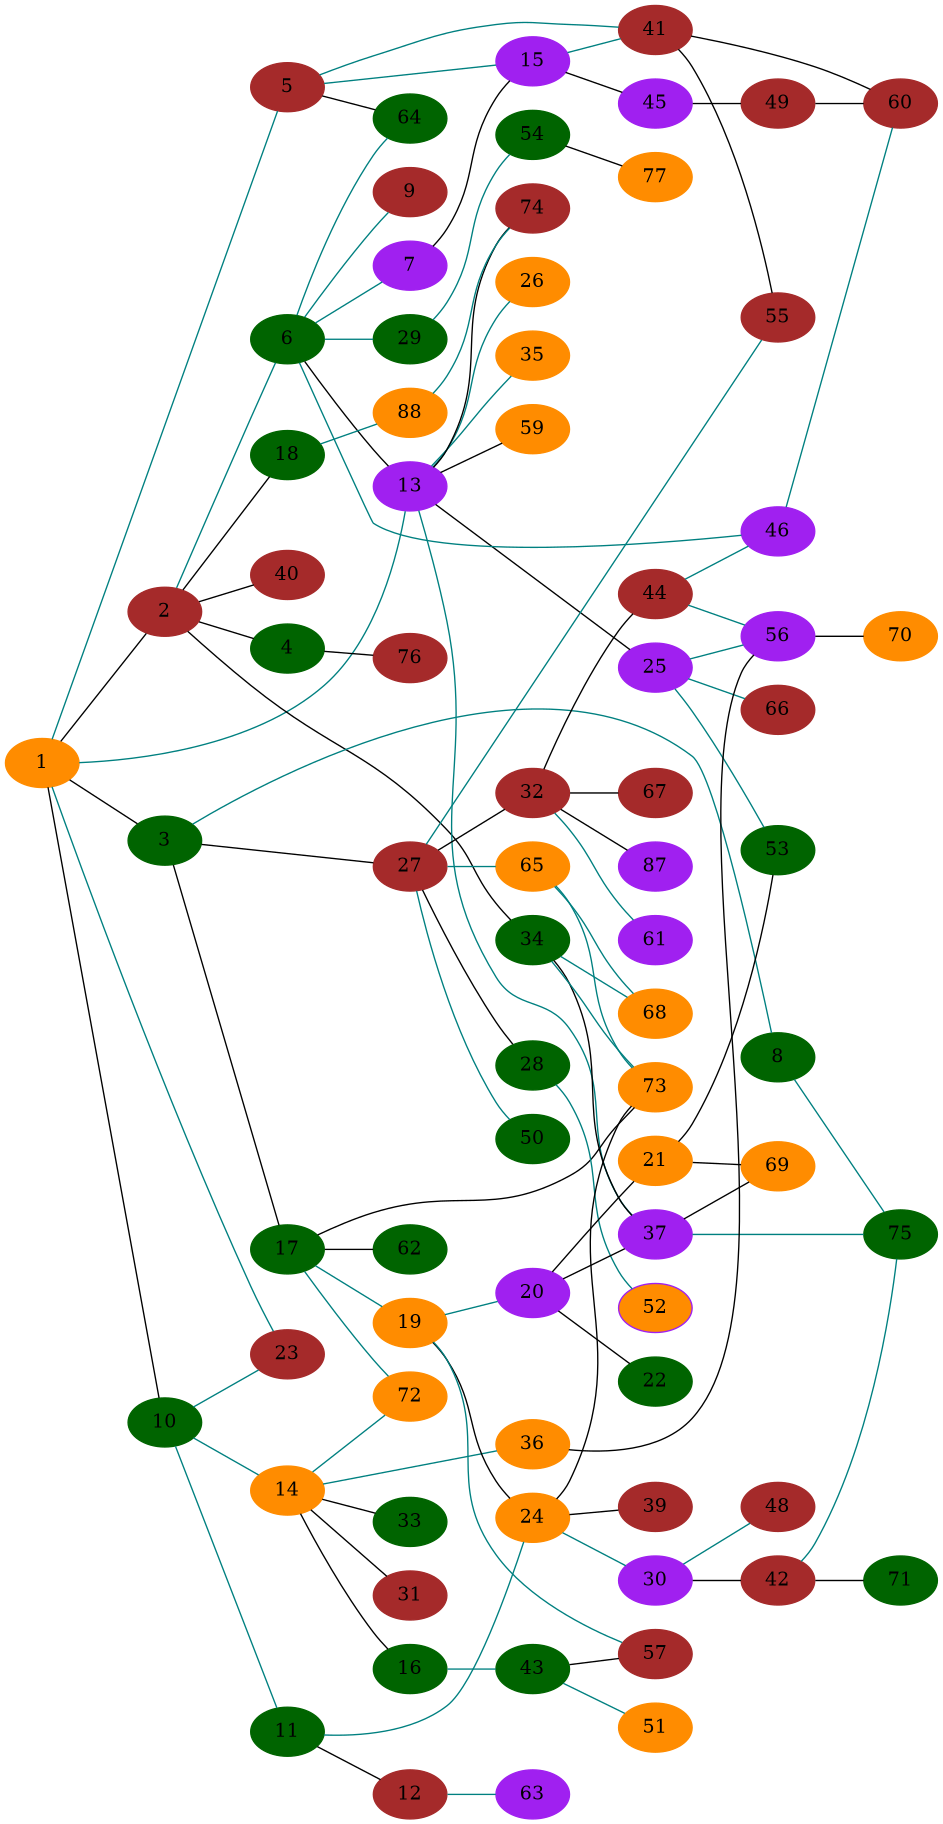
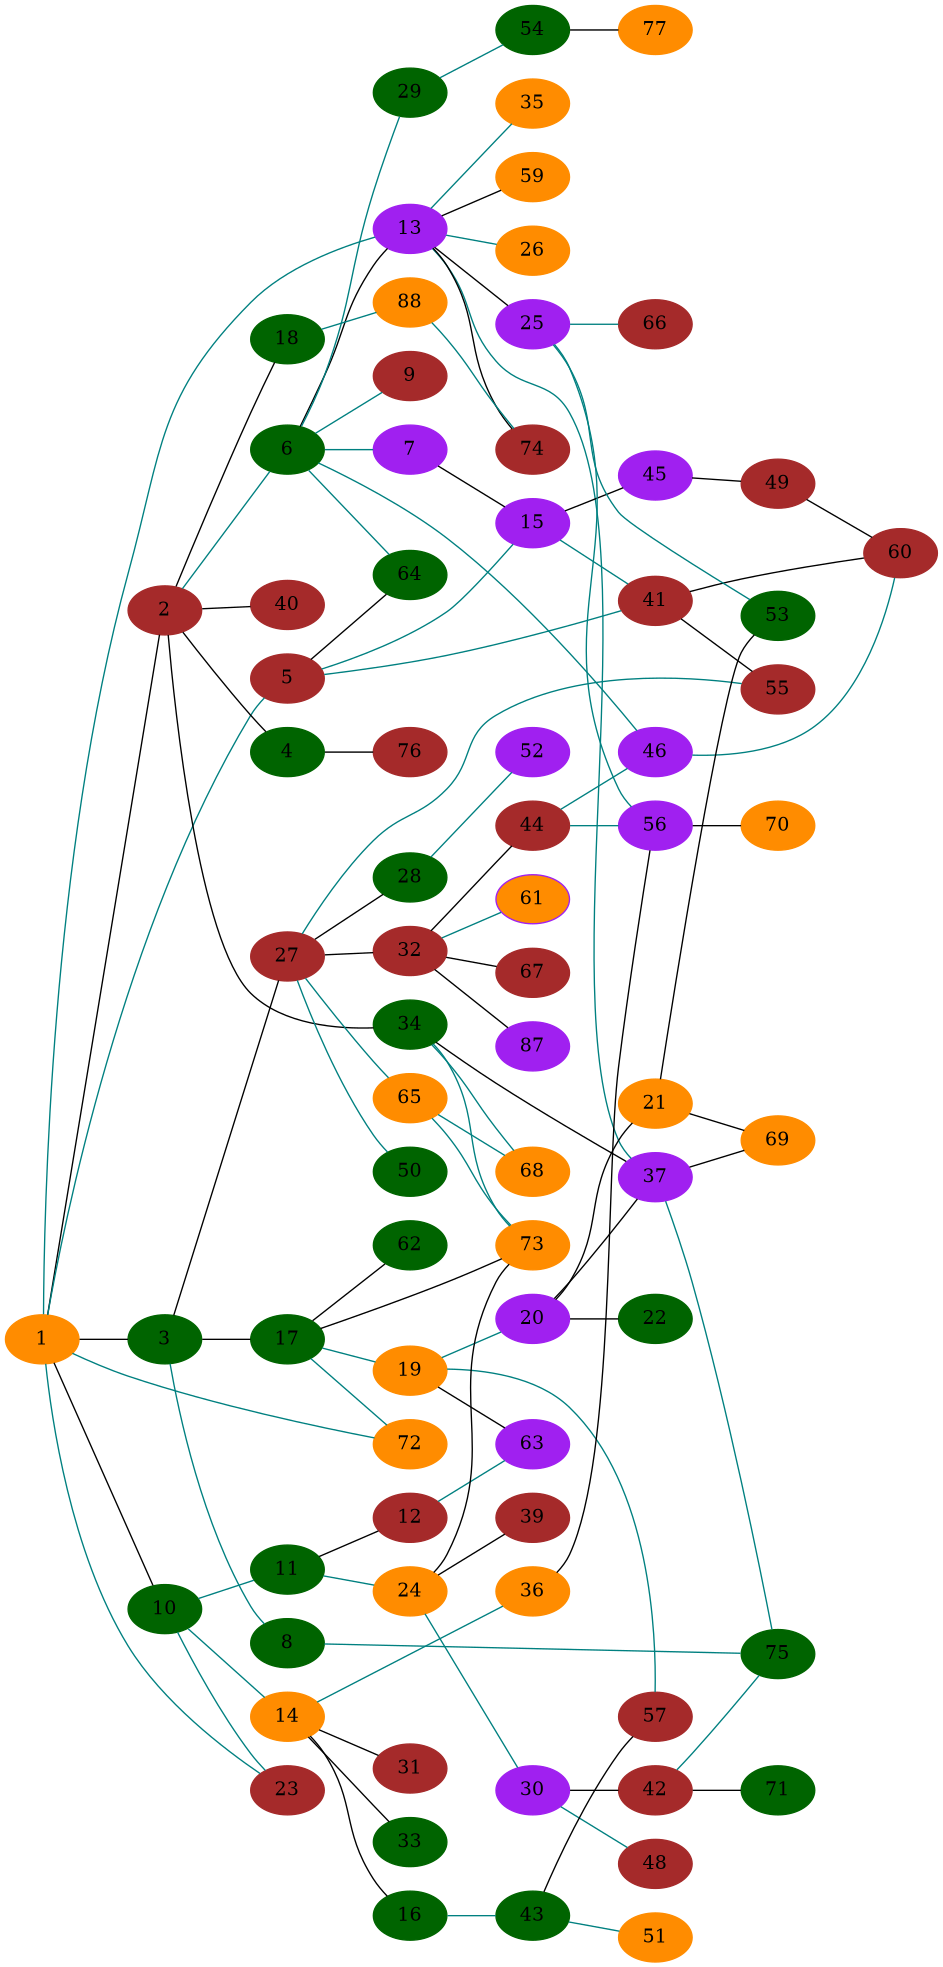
node "61": fillcolor purple -> darkorange
node "52": fillcolor darkorange -> purple
edge "19" -- "24": now "19" -- "63"
edge "72" -- "14": now "72" -- "1"
